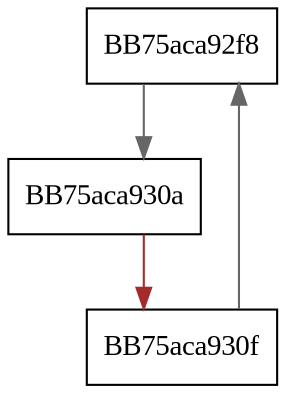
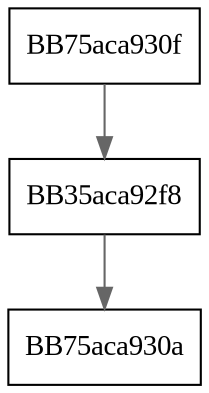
node "BB75aca92f8": label "BB75aca92f8" -> "BB35aca92f8"
edge "BB75aca930a" -> "BB75aca930f": removed
